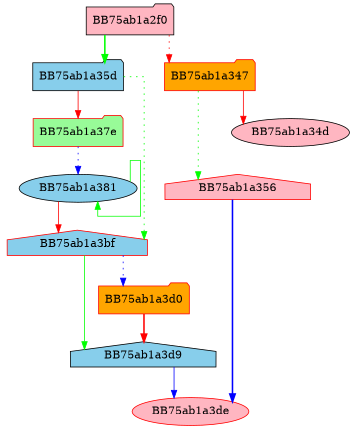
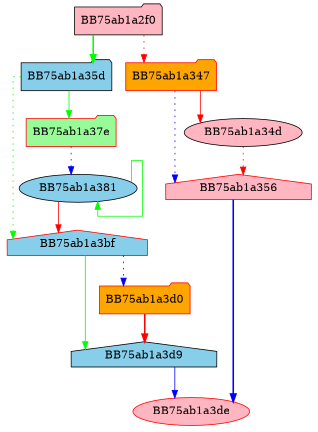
edge "BB75ab1a35d" -> "BB75ab1a37e": color red -> green
edge "BB75ab1a347" -> "BB75ab1a356": color green -> blue
edge "BB75ab1a34d" -> "BB75ab1a356": added
